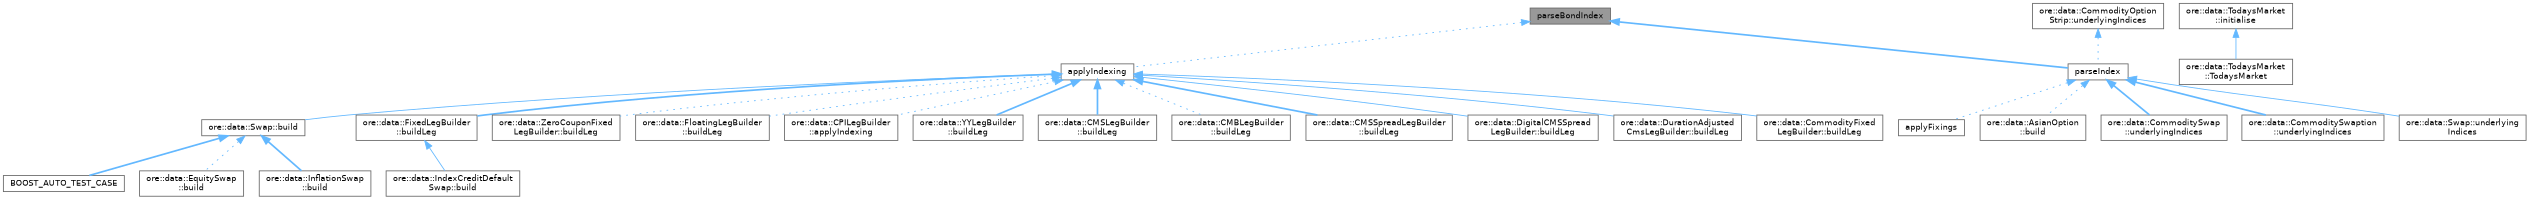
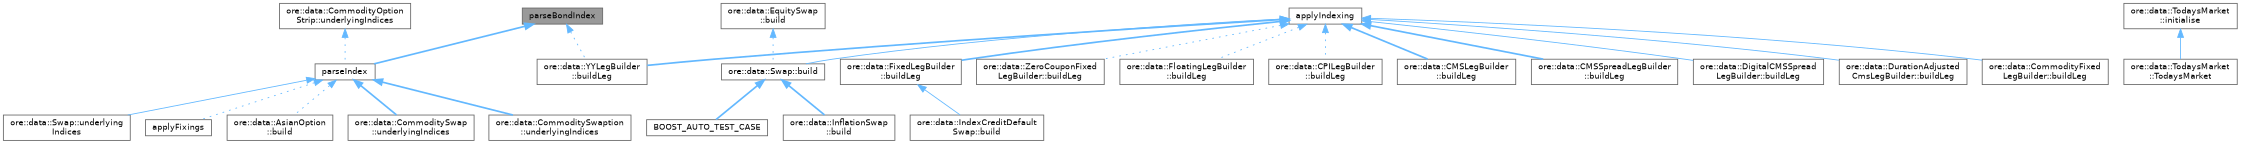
edge "applyIndexing" -> "parseBondIndex": now "ore::data::YYLegBuilder ::buildLeg" -> "parseBondIndex"
node "ore::data::CPILegBuilder ::applyIndexing": label "ore::data::CPILegBuilder ::applyIndexing" -> "ore::data::CPILegBuilder ::buildLeg"
node "ore::data::CMBLegBuilder ::buildLeg": removed
edge "ore::data::EquitySwap ::build" -> "ore::data::Swap::build": reversed
